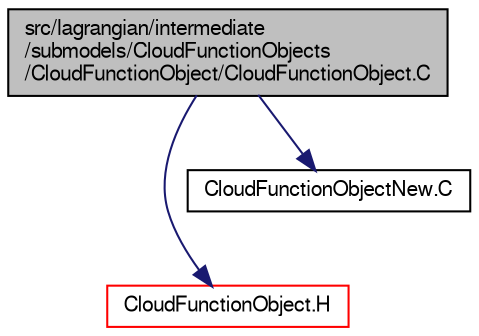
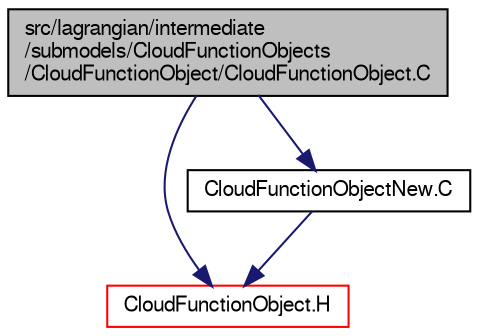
edge "CloudFunctionObjectNew.C" -> "CloudFunctionObject.H": added
